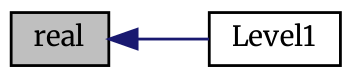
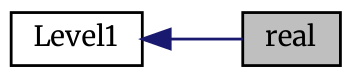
edge "Level1" -> "real": reversed
